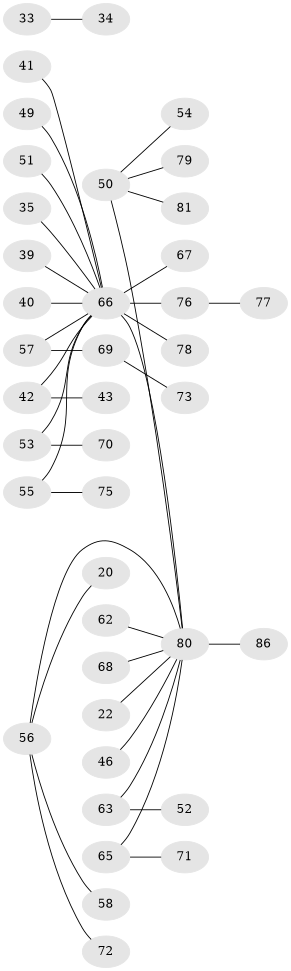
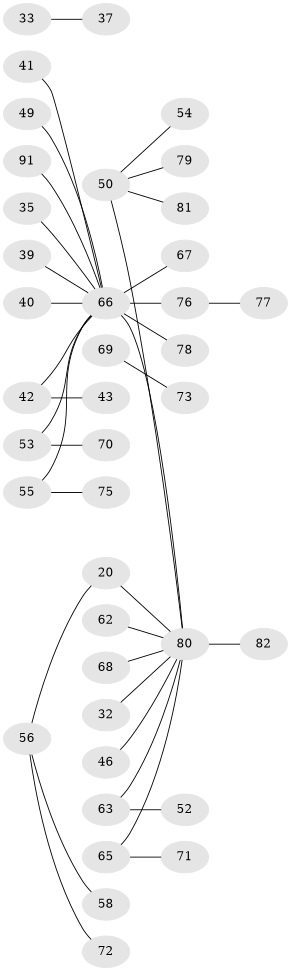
node "34": label "34" -> "37"
node "51": label "51" -> "91"
node "57": removed
edge "80" -- "56": now "80" -- "20"
node "86": label "86" -> "82"
node "22": label "22" -> "32"
